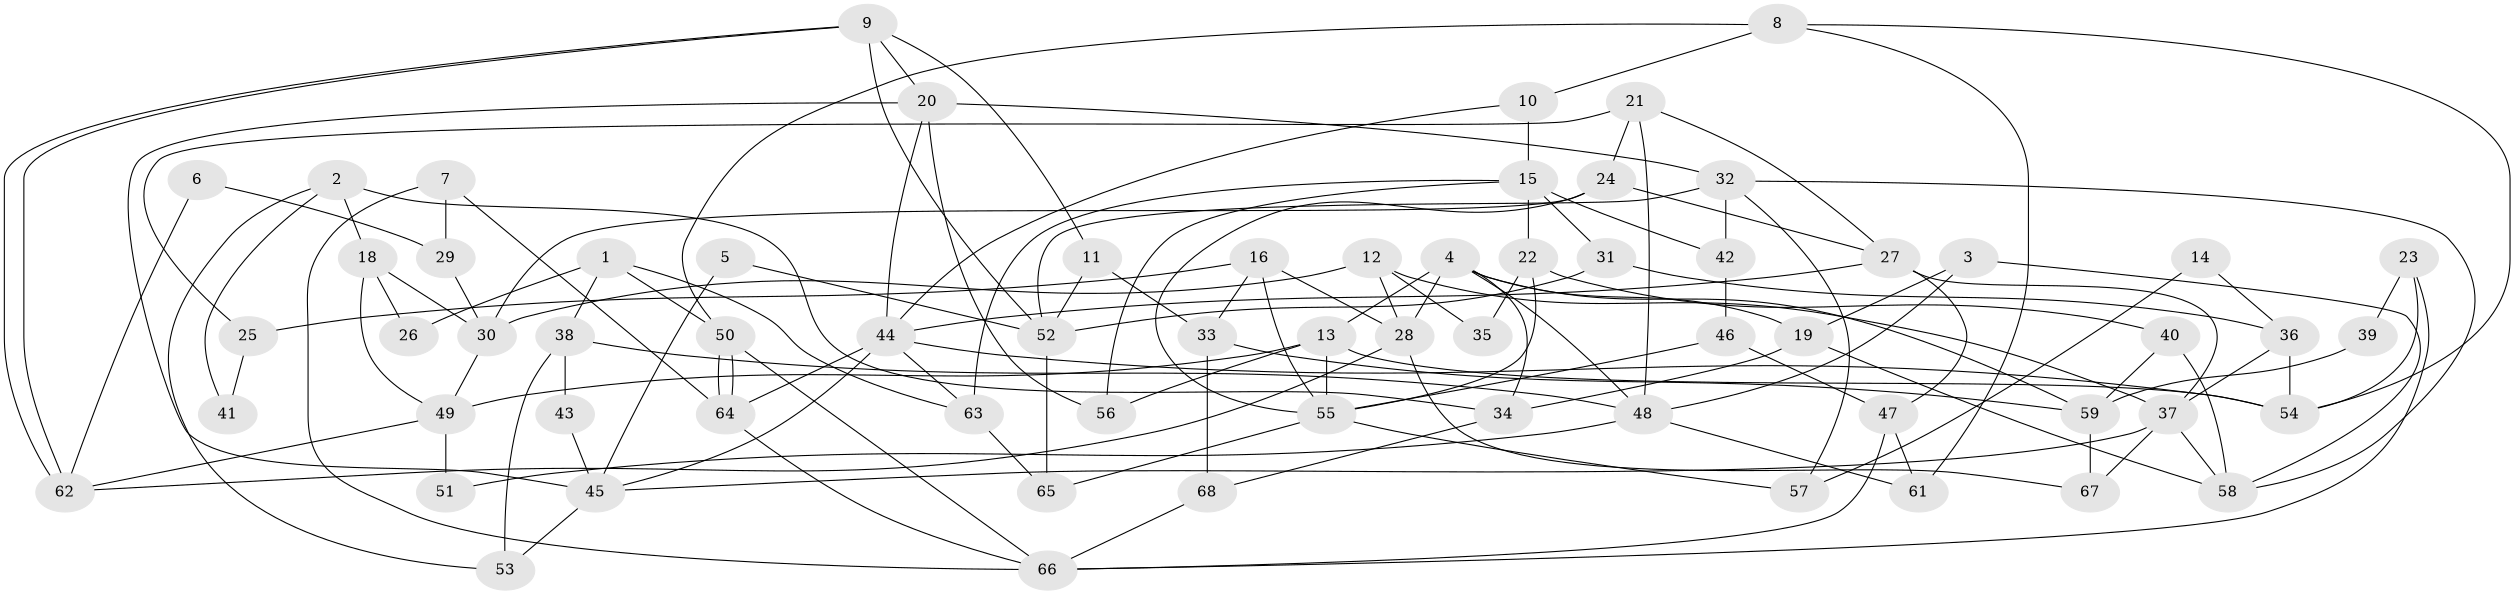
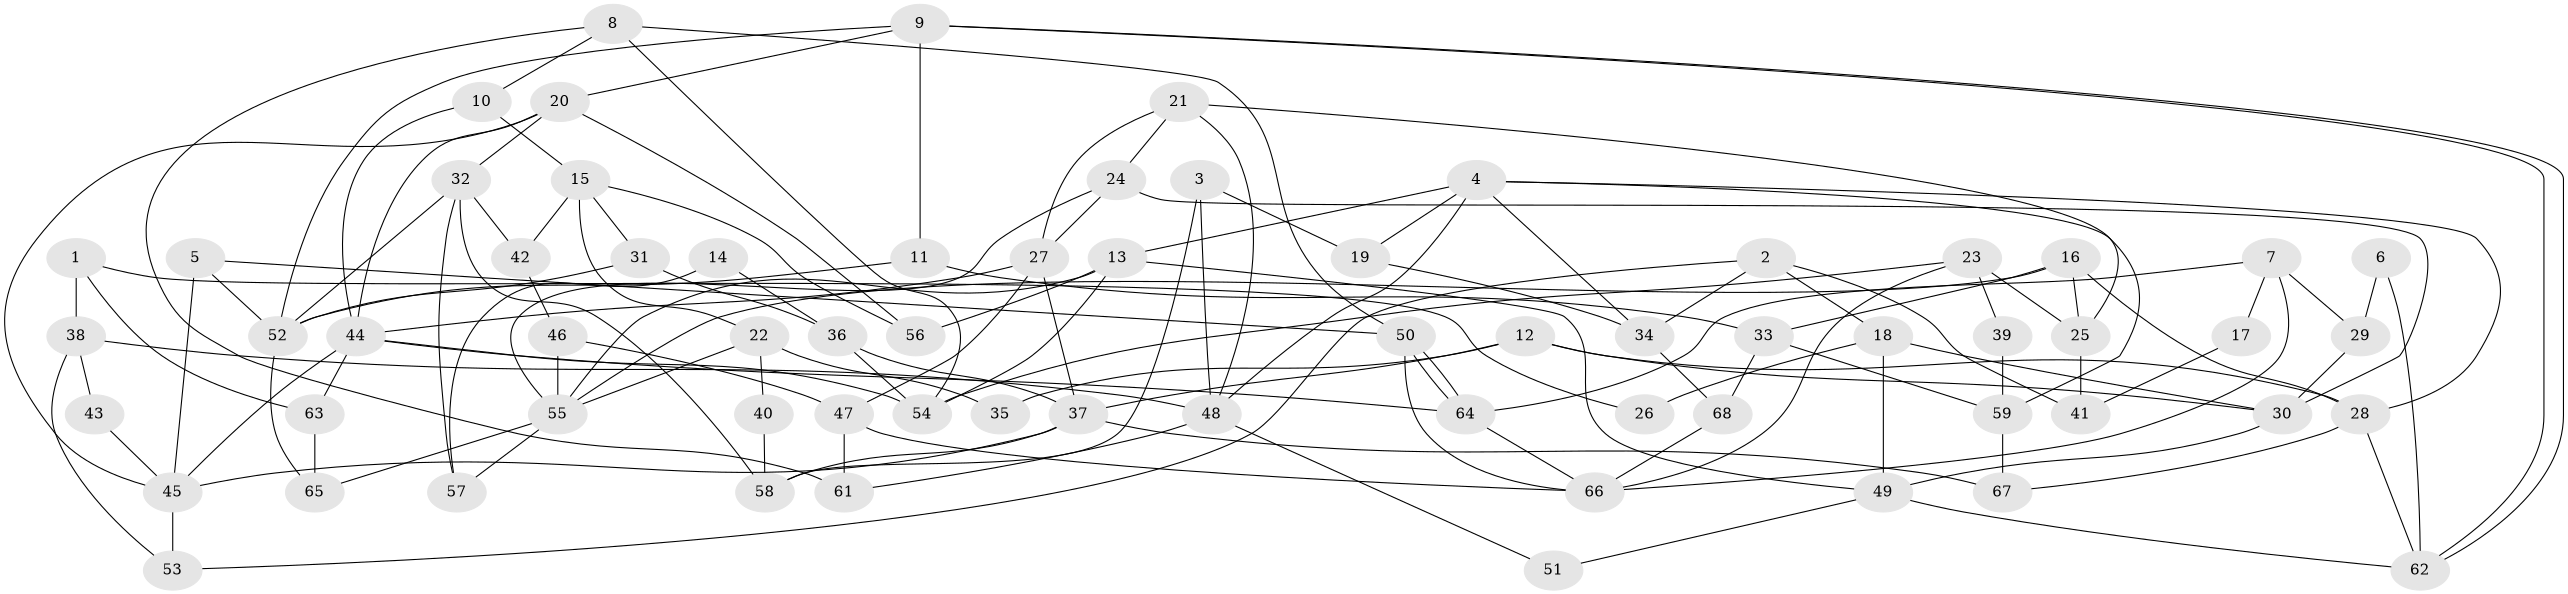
edge "15" -- "63": removed
edge "23" -- "25": added
edge "1" -- "50": now "5" -- "50"
node "17": added
edge "40" -- "59": removed
edge "19" -- "58": removed
